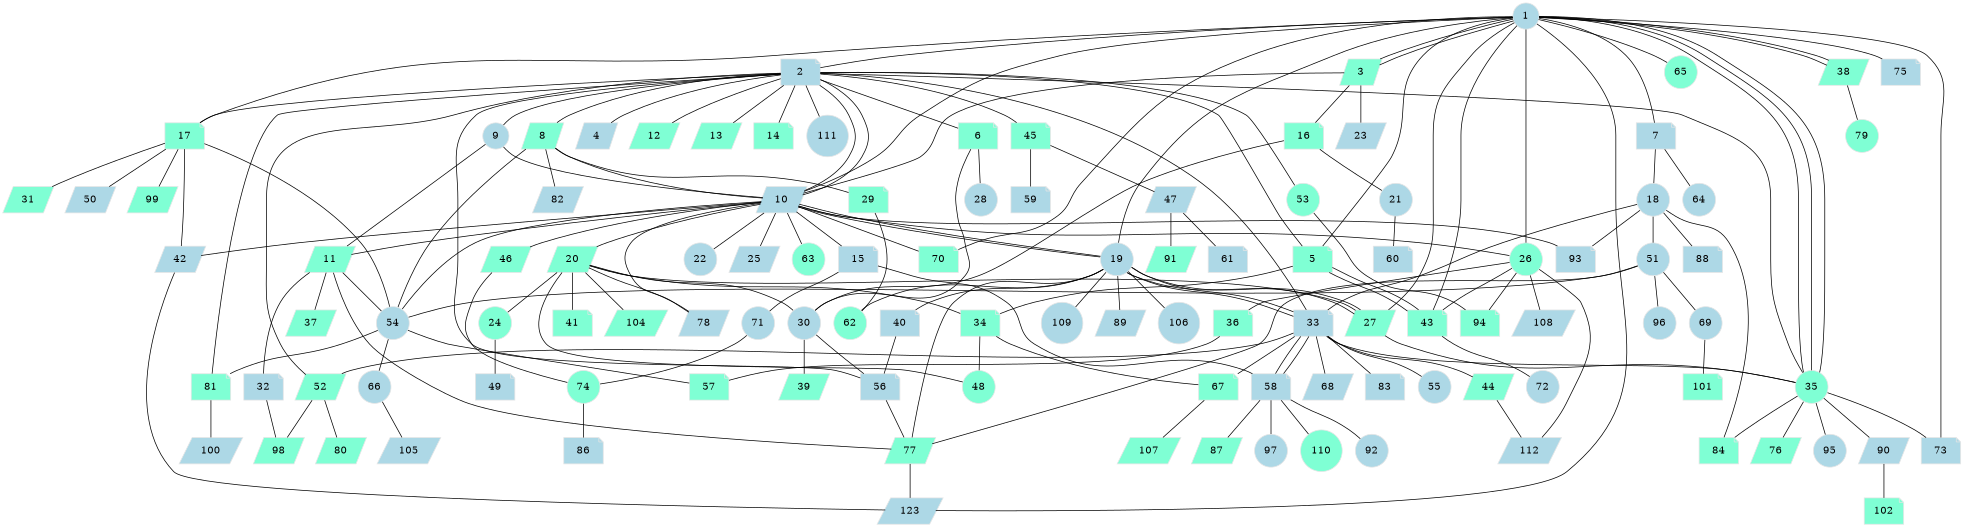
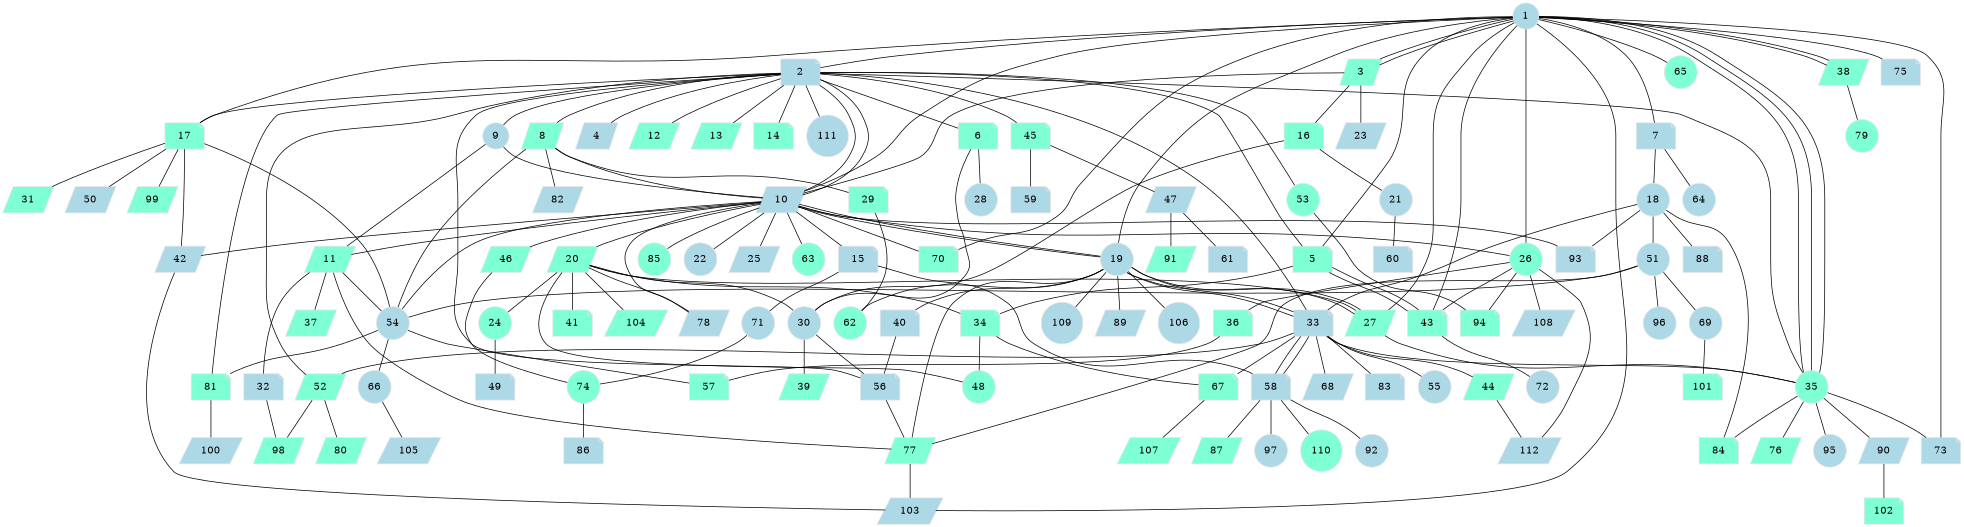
node "85": added
node "123": label "123" -> "103"
